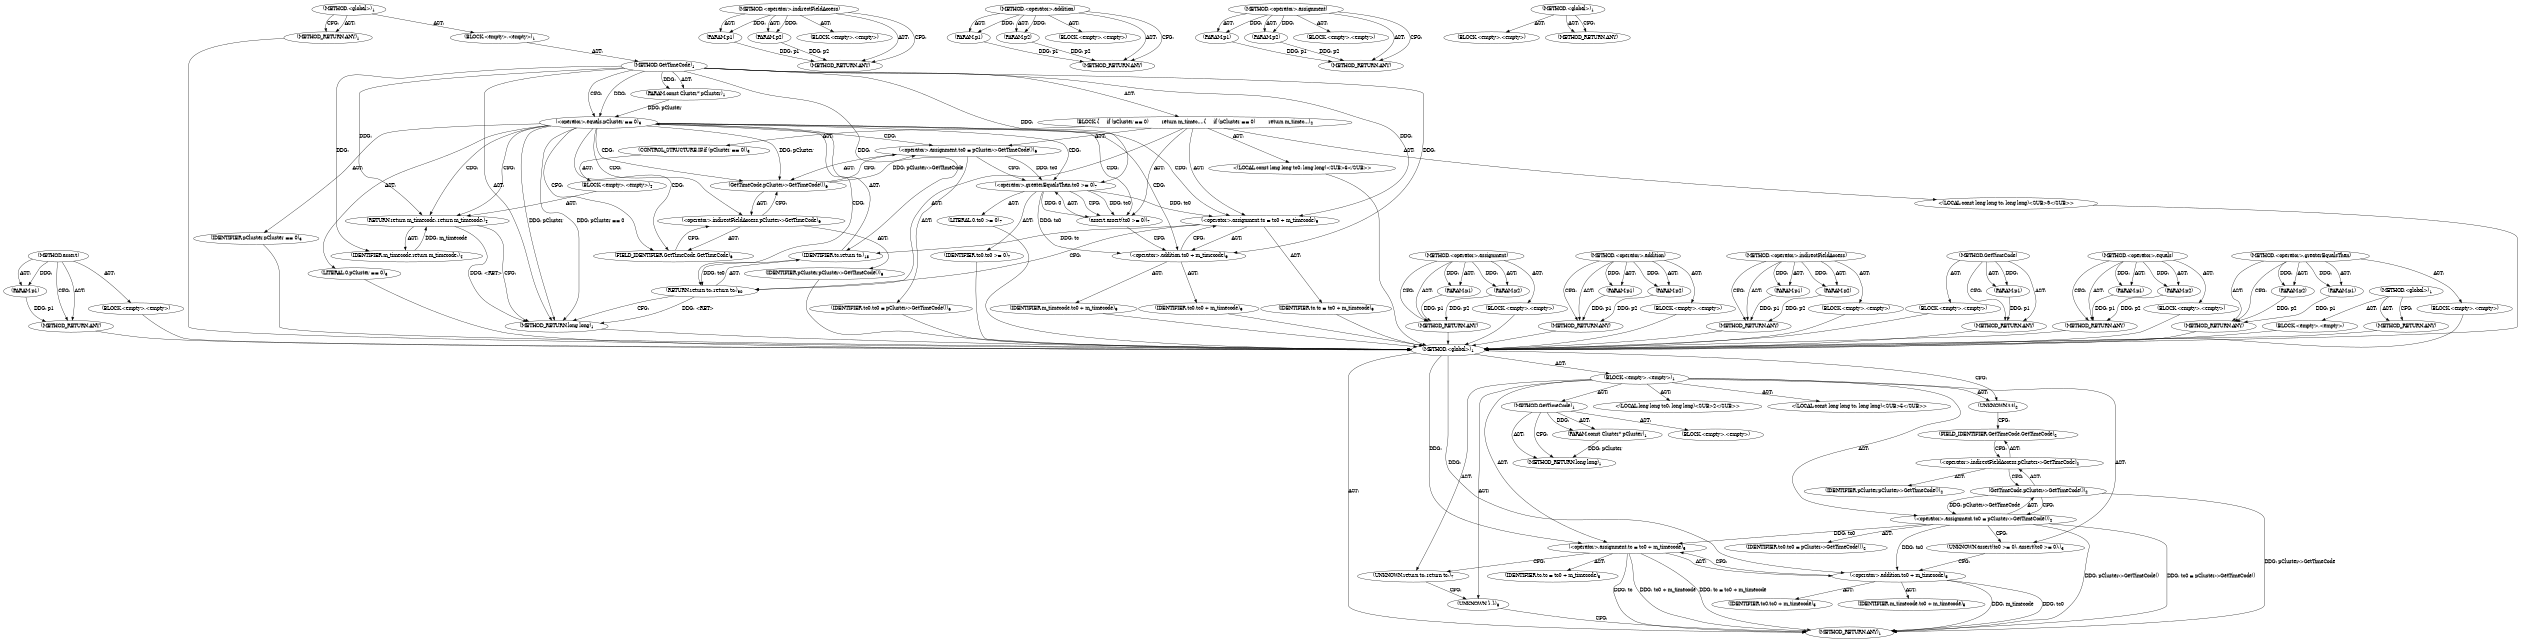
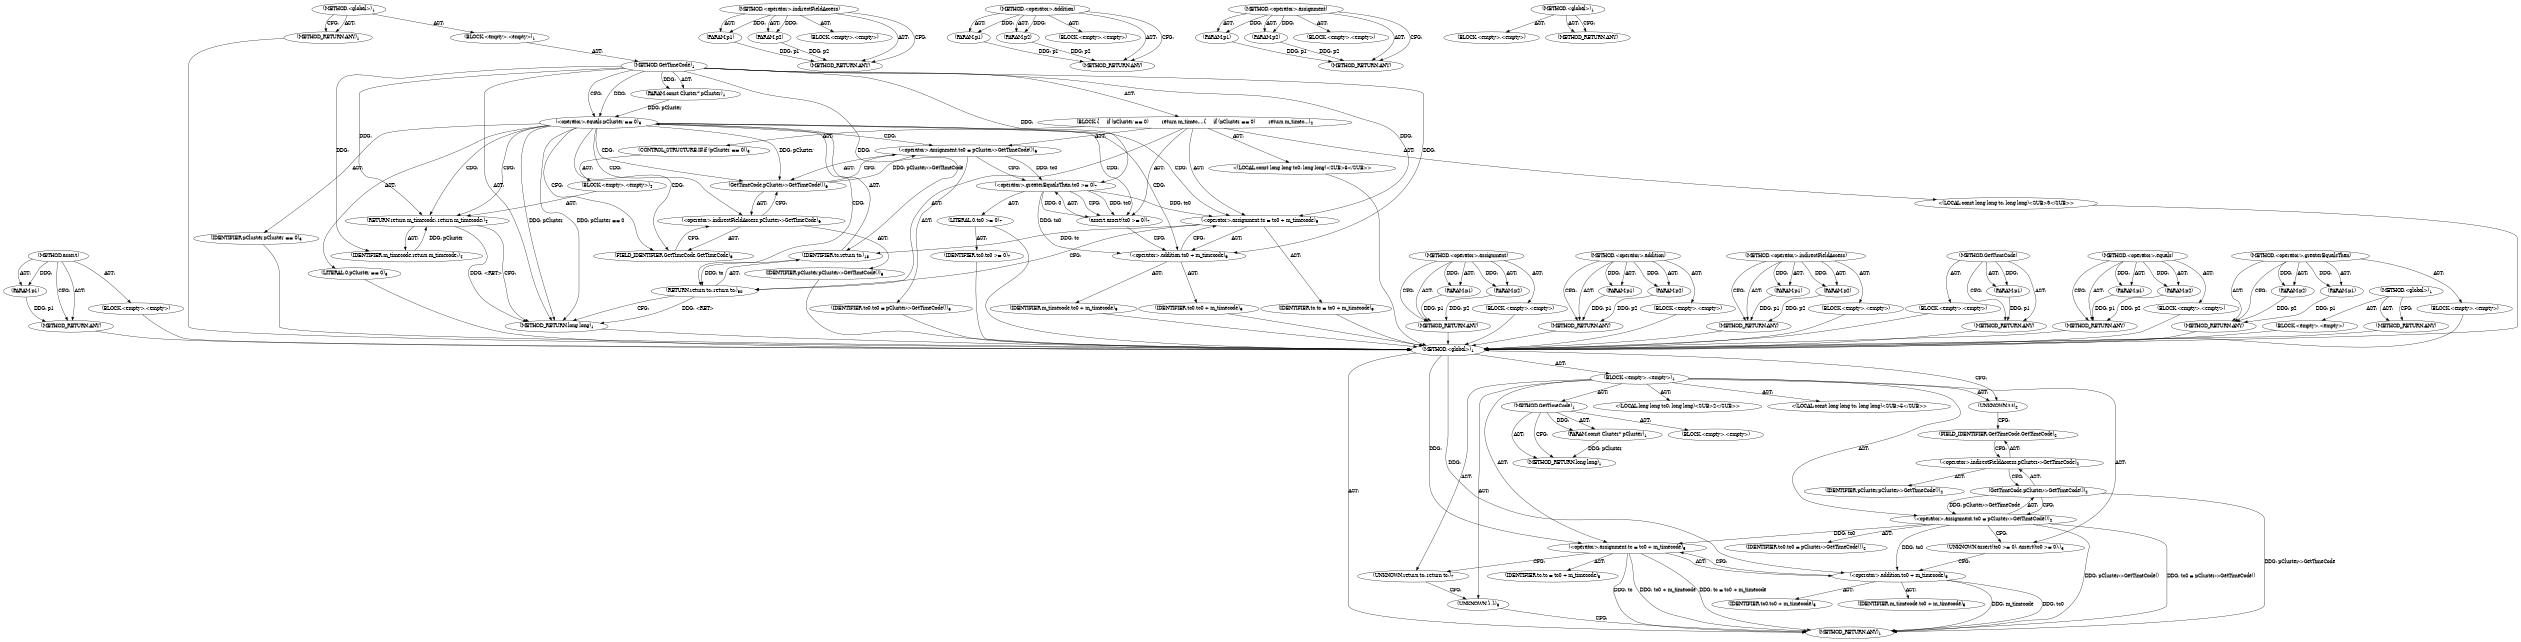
edge "(<operator>.equals,pCluster == 0)" -> "(<operator>.greaterEqualsThan,tc0 >= 0)": removed, label "CDG:"
edge "(<operator>.greaterEqualsThan,tc0 >= 0)" -> "(IDENTIFIER,tc0,tc0 >= 0)": now "(LITERAL,0,tc0 >= 0)" -> "(IDENTIFIER,tc0,tc0 >= 0)"
edge "(IDENTIFIER,m_timecode,return m_timecode;)" -> "(RETURN,return m_timecode;,return m_timecode;)": label "DDG: m_timecode" -> "DDG: pCluster"
edge "(IDENTIFIER,tc,return tc;)" -> "(RETURN,return tc;,return tc;)": label "DDG: tc0" -> "DDG: tc"
